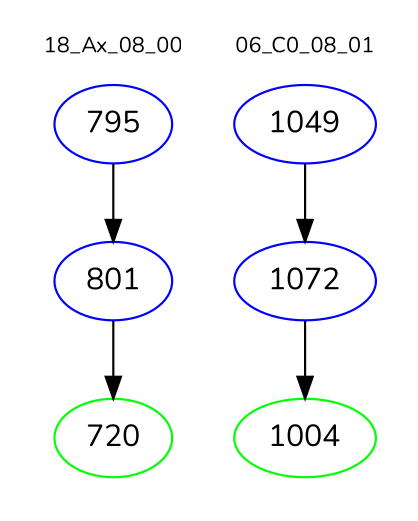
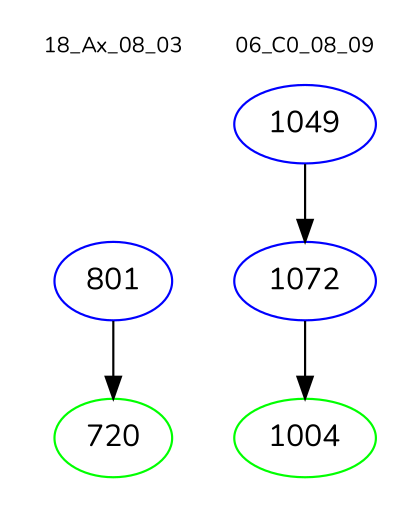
cluster "18_Ax_08_00": label "18_Ax_08_00" -> "18_Ax_08_03"
cluster "06_C0_08_01": label "06_C0_08_01" -> "06_C0_08_09"
node "795": removed
